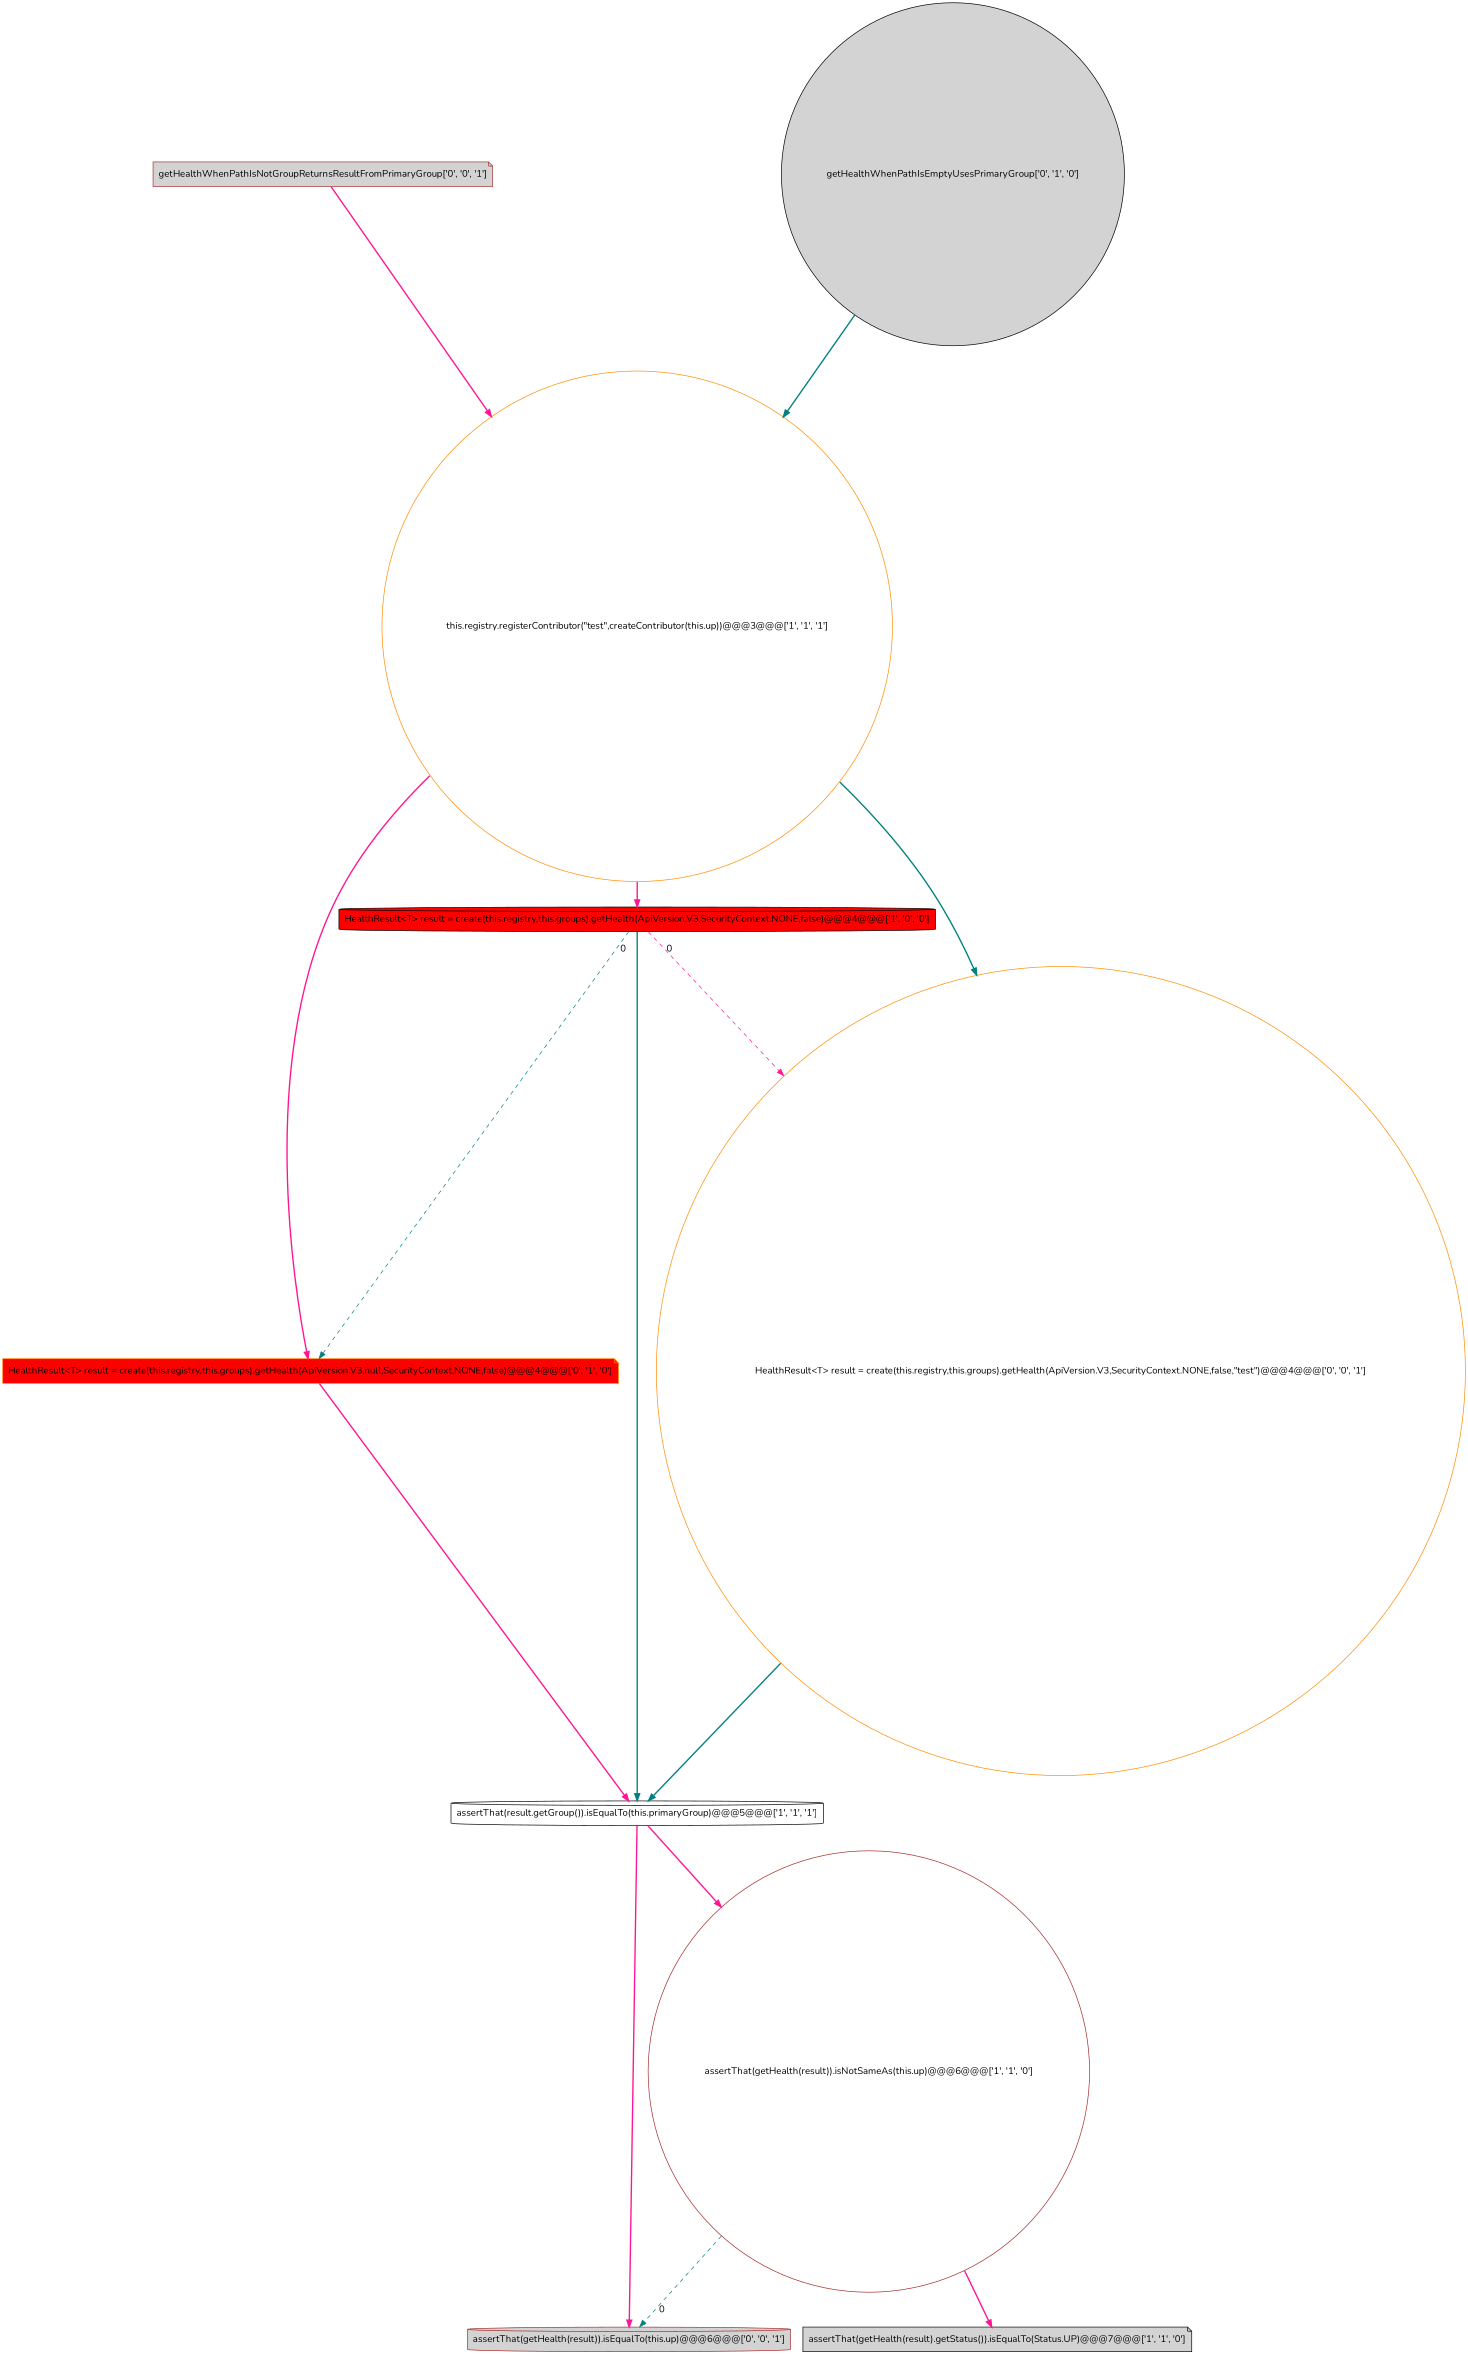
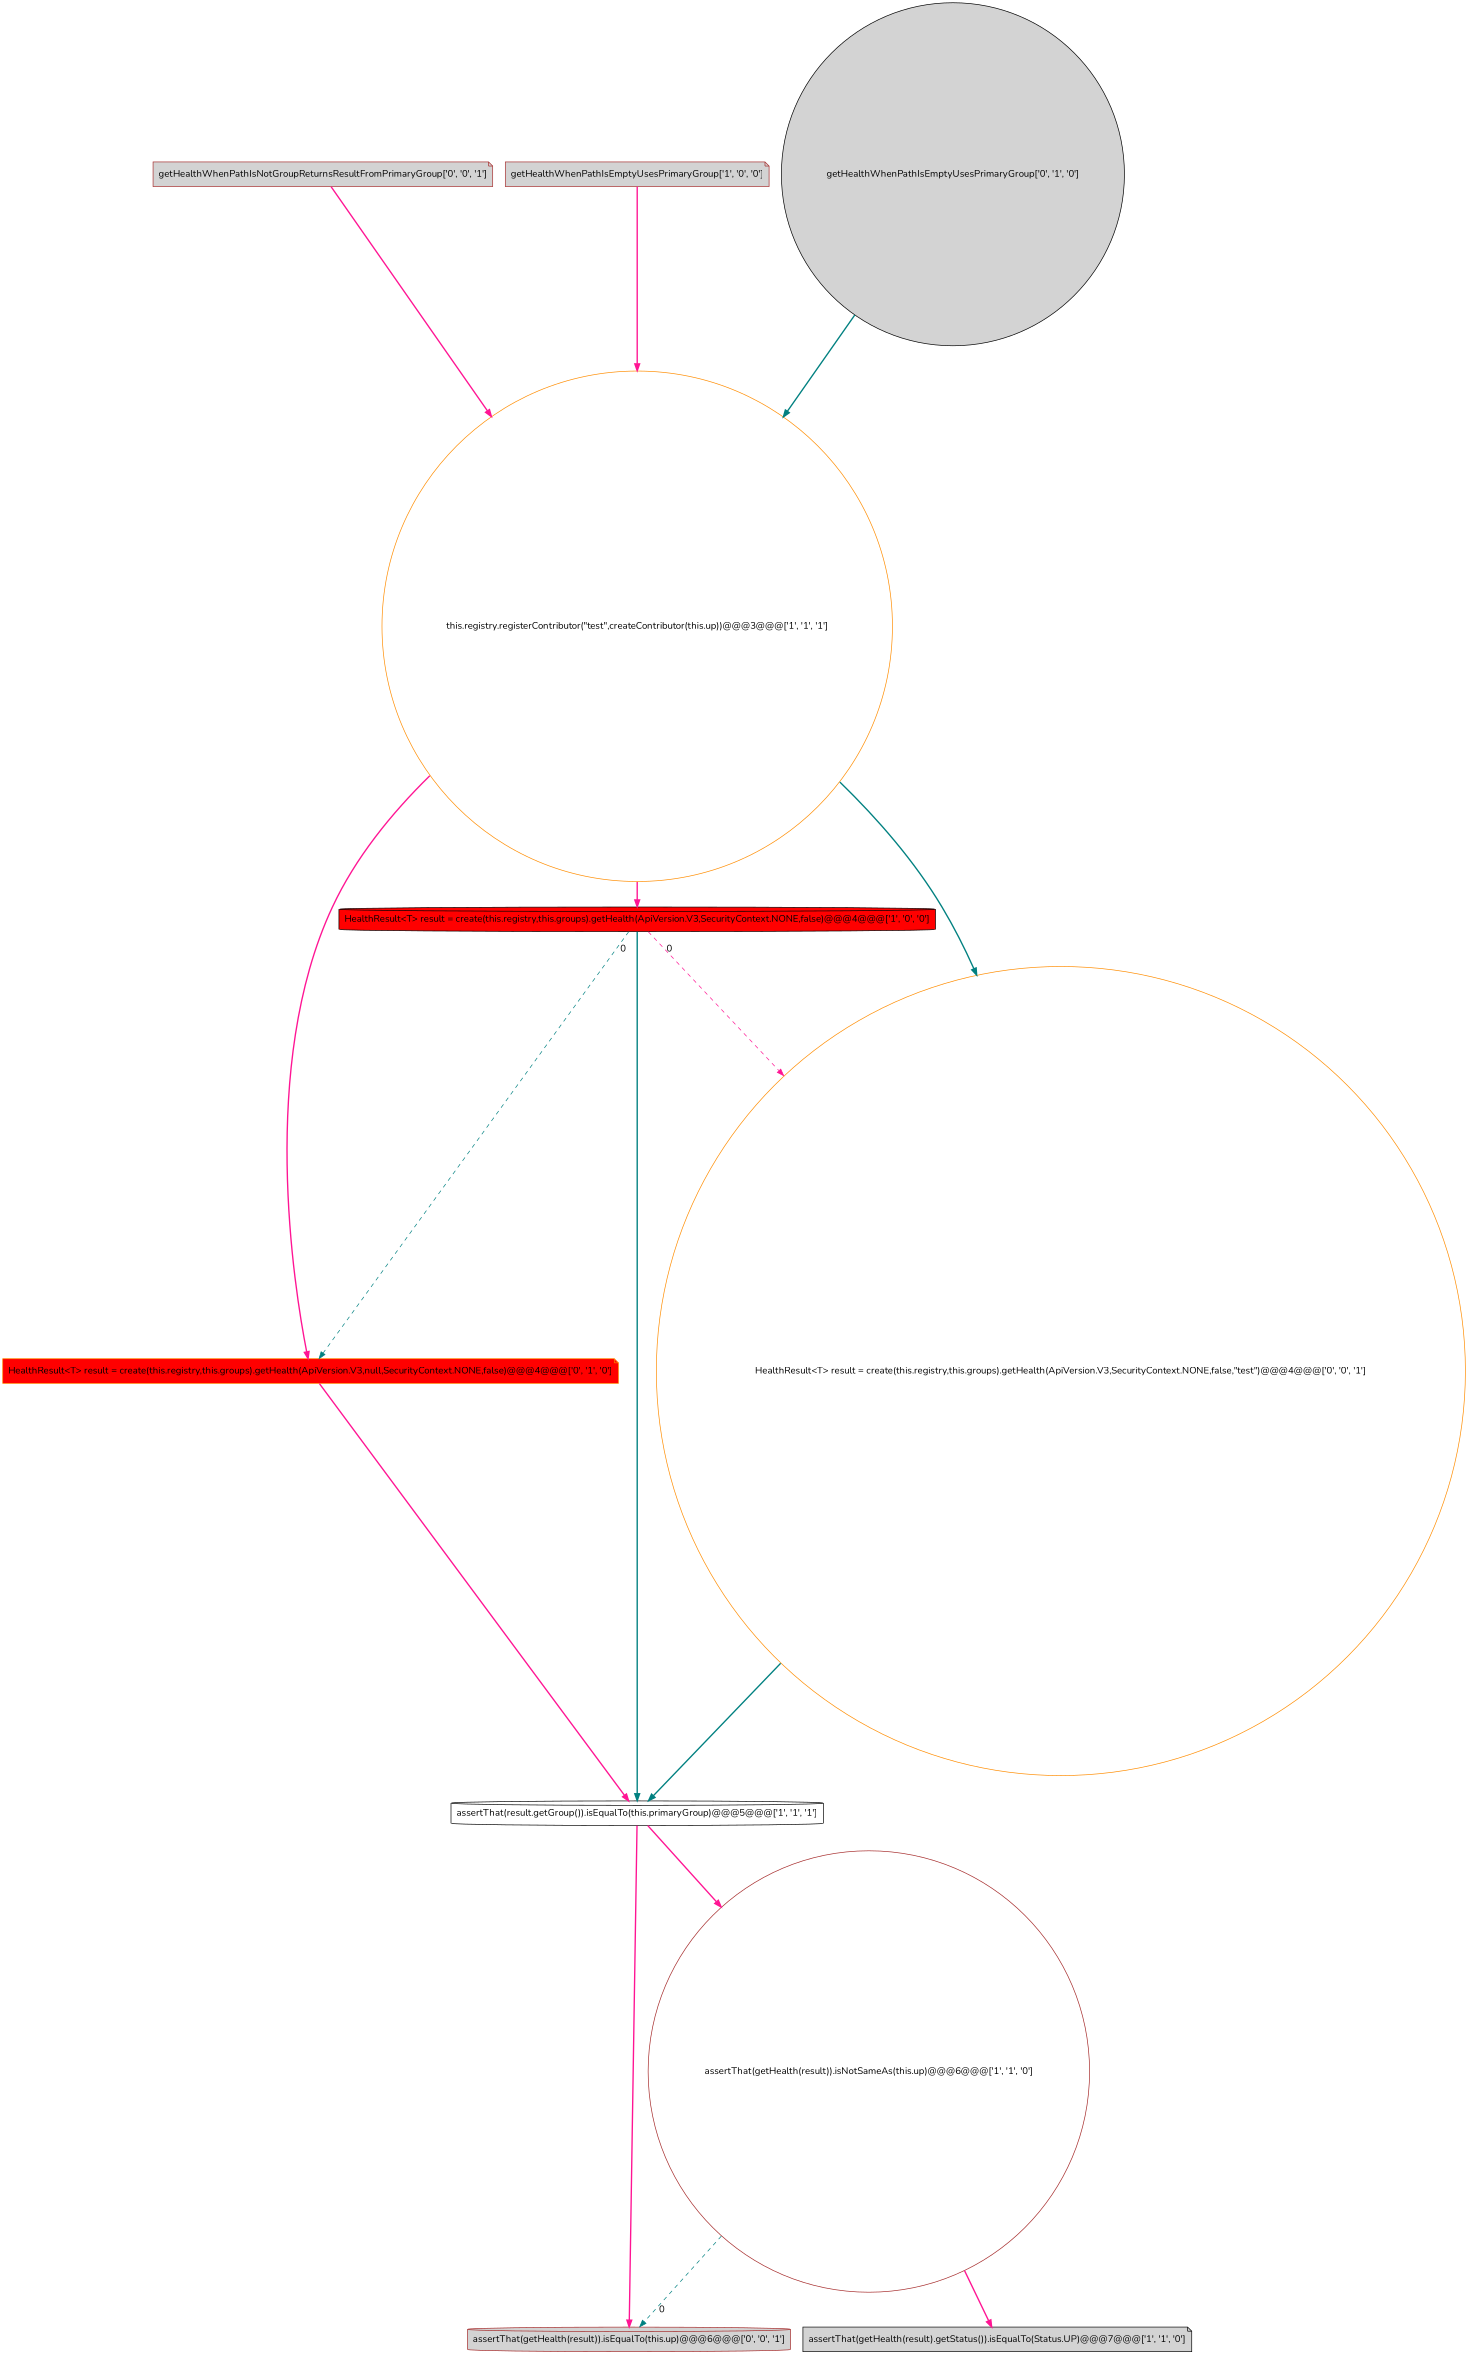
node "getHealthWhenPathIsEmptyUsesPrimaryGroup['1', '0', '0']": added
